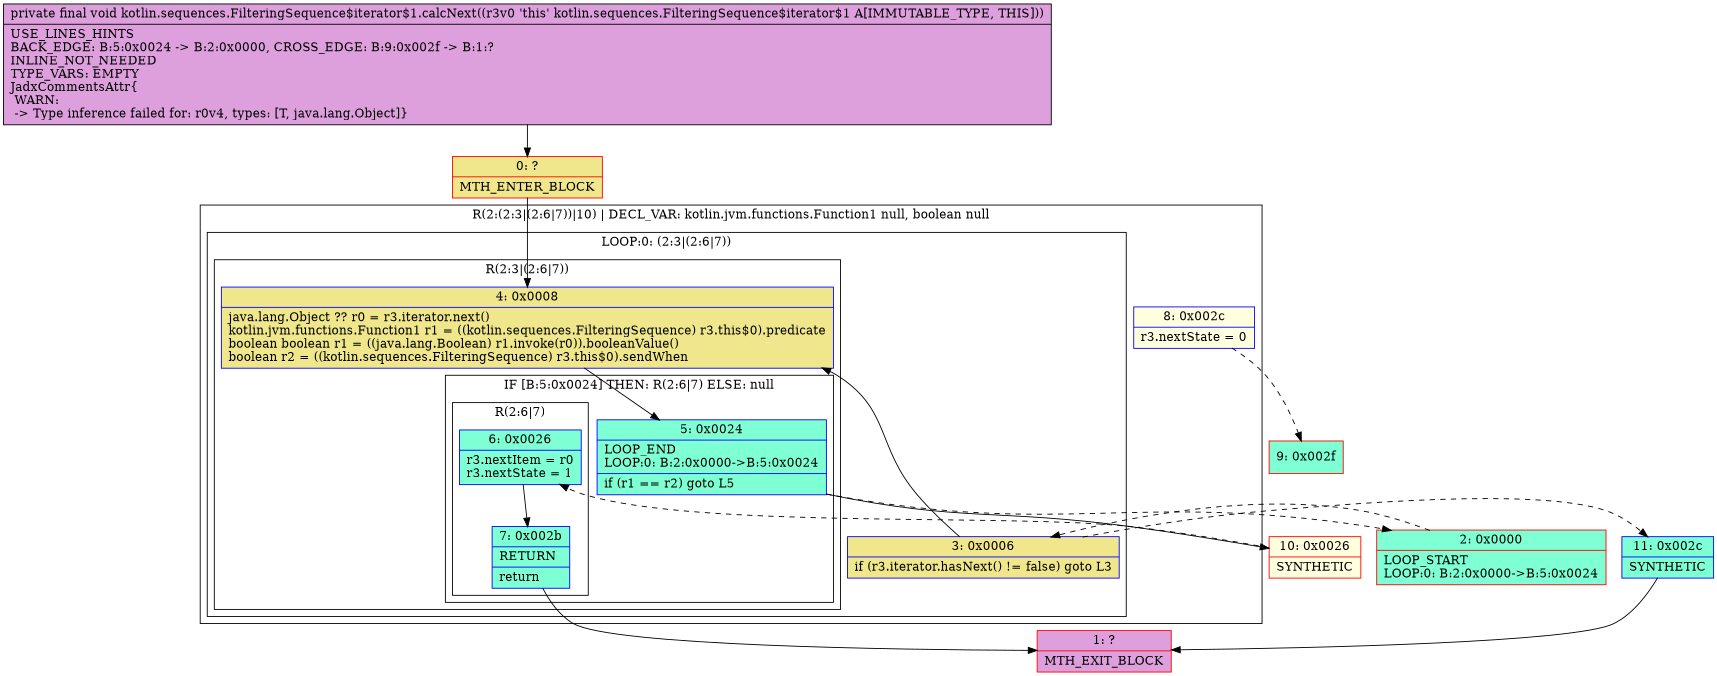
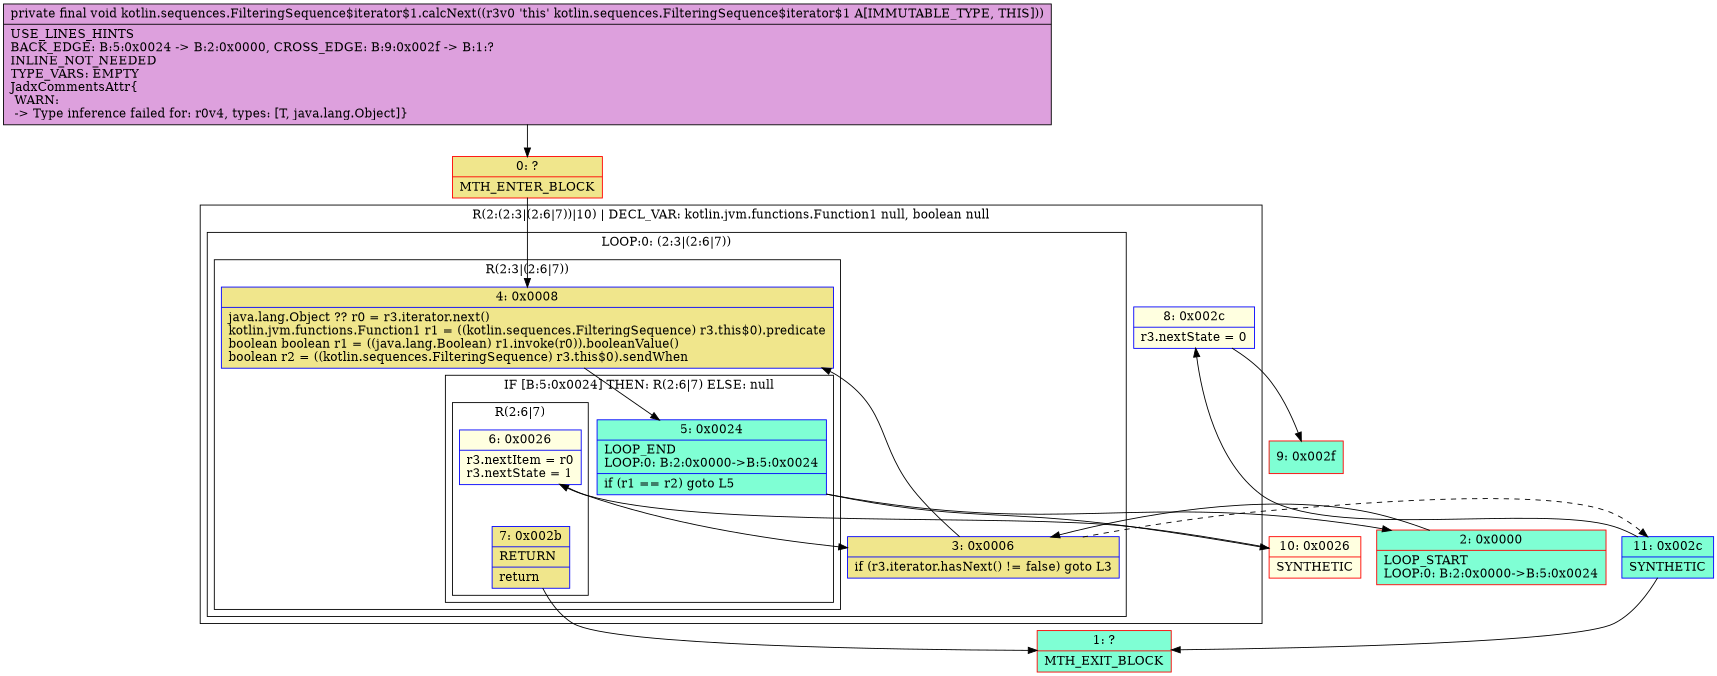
edge "8: 0x002c" -> "9: 0x002f": style dashed -> solid
node "6: 0x0026": fillcolor aquamarine -> lightyellow
edge "6: 0x0026" -> "7: 0x002b": now "6: 0x0026" -> "3: 0x0006"
edge "2: 0x0000" -> "3: 0x0006": style dashed -> solid
edge "5: 0x0024" -> "2: 0x0000": style dashed -> solid
edge "10: 0x0026" -> "6: 0x0026": style dashed -> solid
edge "11: 0x002c" -> "8: 0x002c": added
node "7: 0x002b": fillcolor aquamarine -> khaki
node "1: ?": fillcolor plum -> aquamarine
